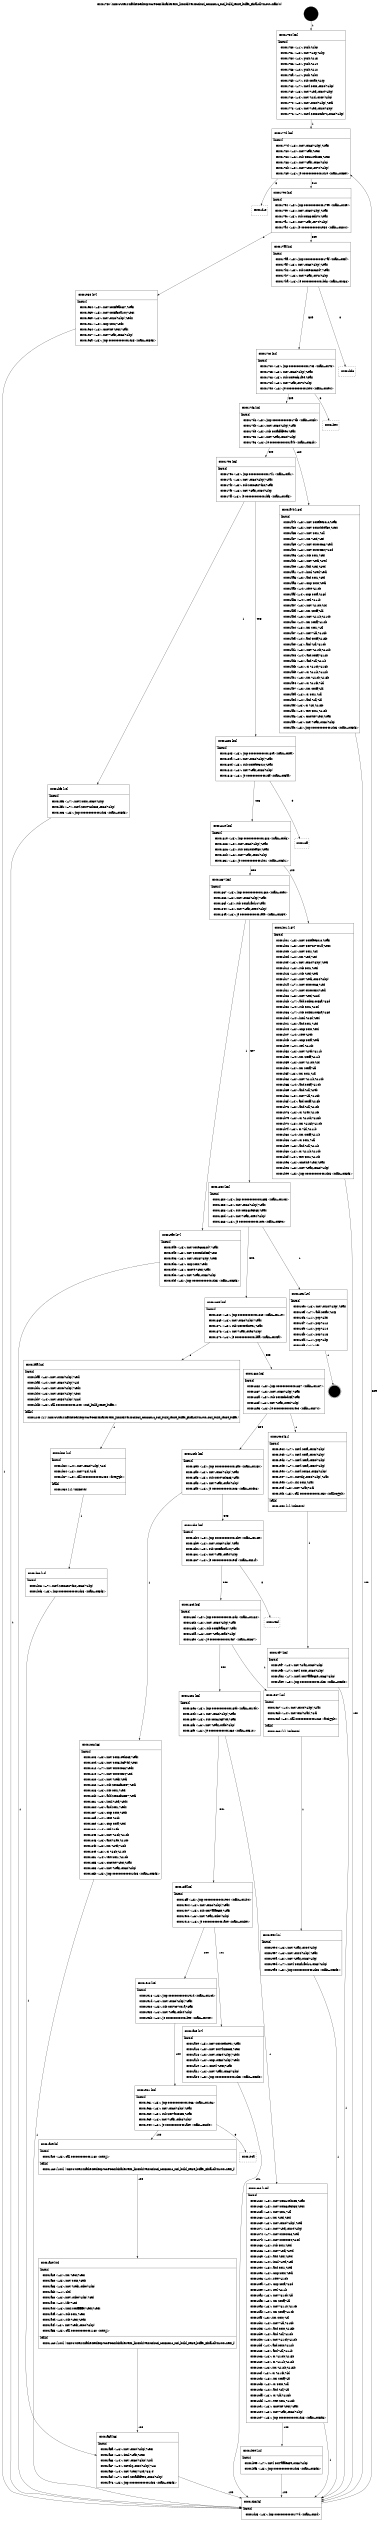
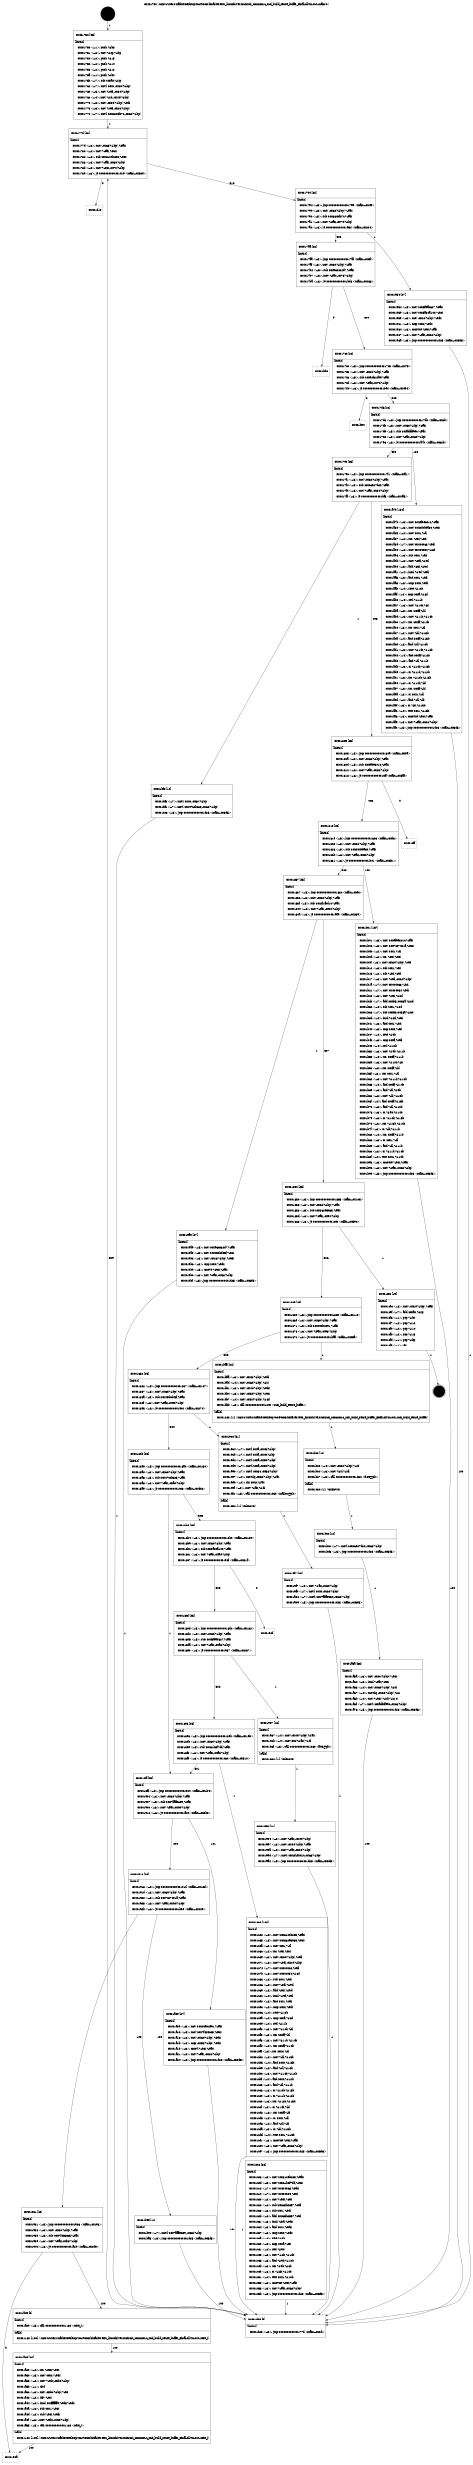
edge "0x40189b [25]" -> "0x401c08 [88]": now "0x40189b [25]" -> "0x4018ff [25]"
edge "0x401a2e [44]" -> "0x401a5a [33]": now "0x401a2e [44]" -> "0x40194a"
edge "0x401c60 [140]" -> "0x401b9e [12]": now "0x401918 [25]" -> "0x401b9e [12]"
